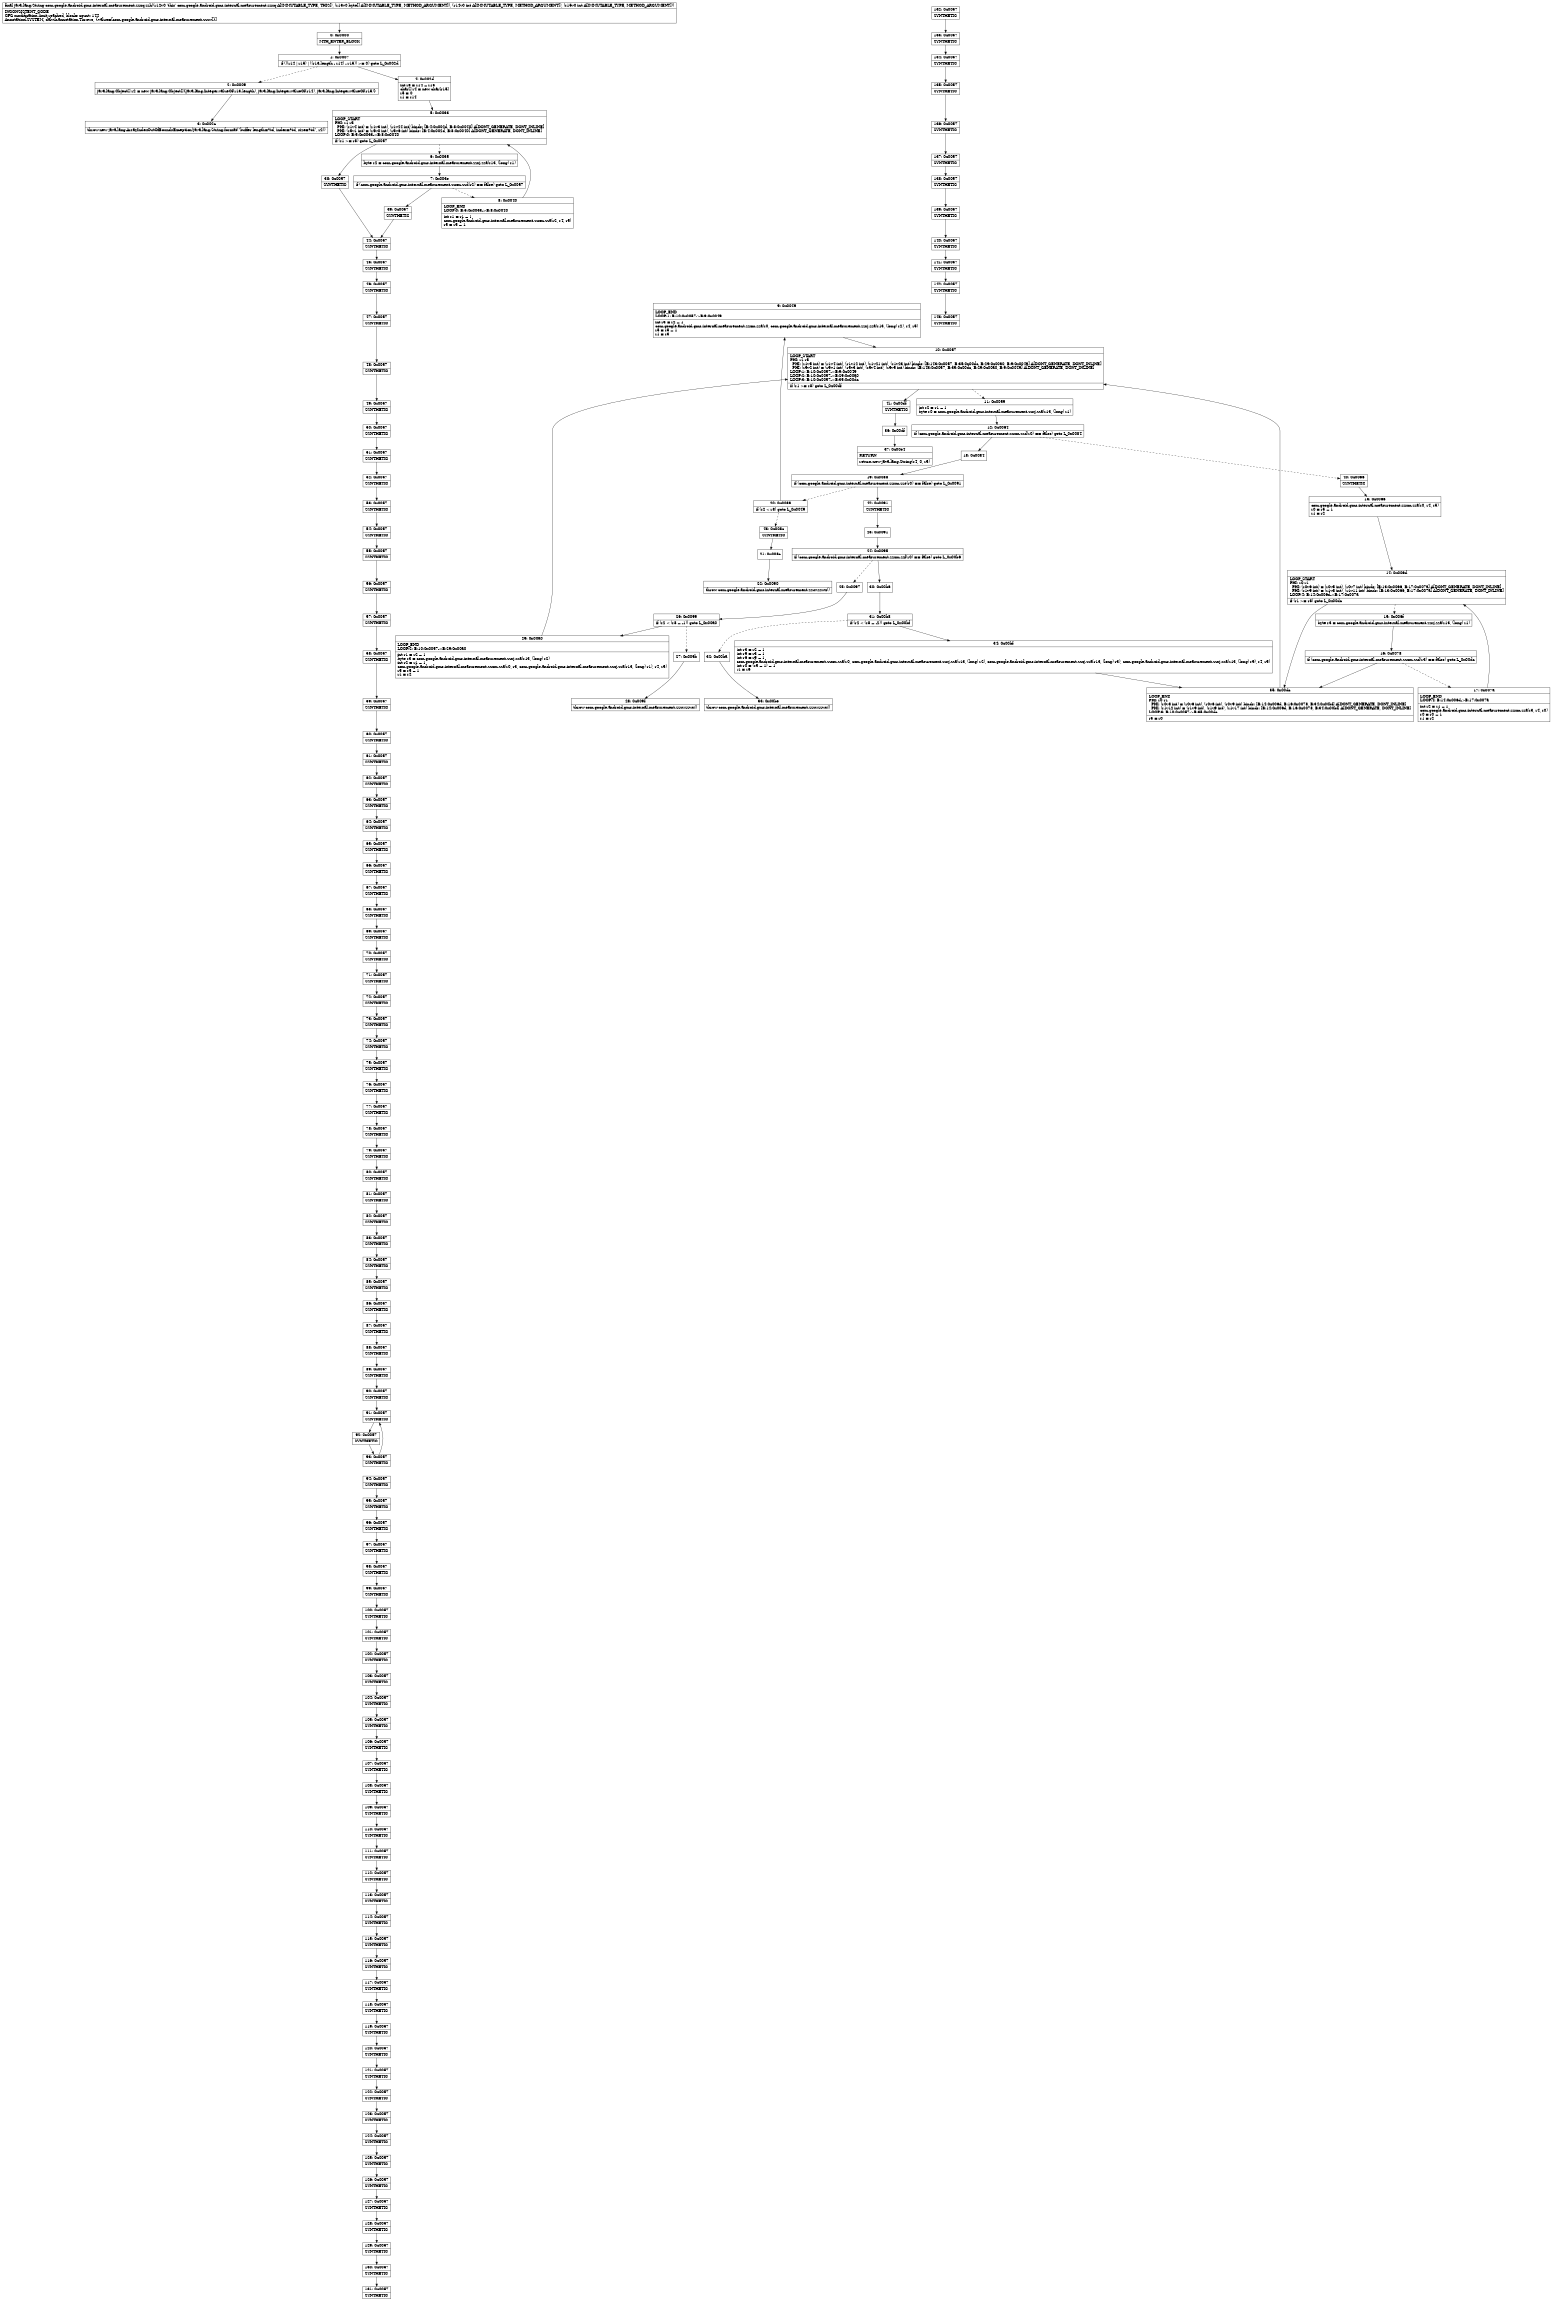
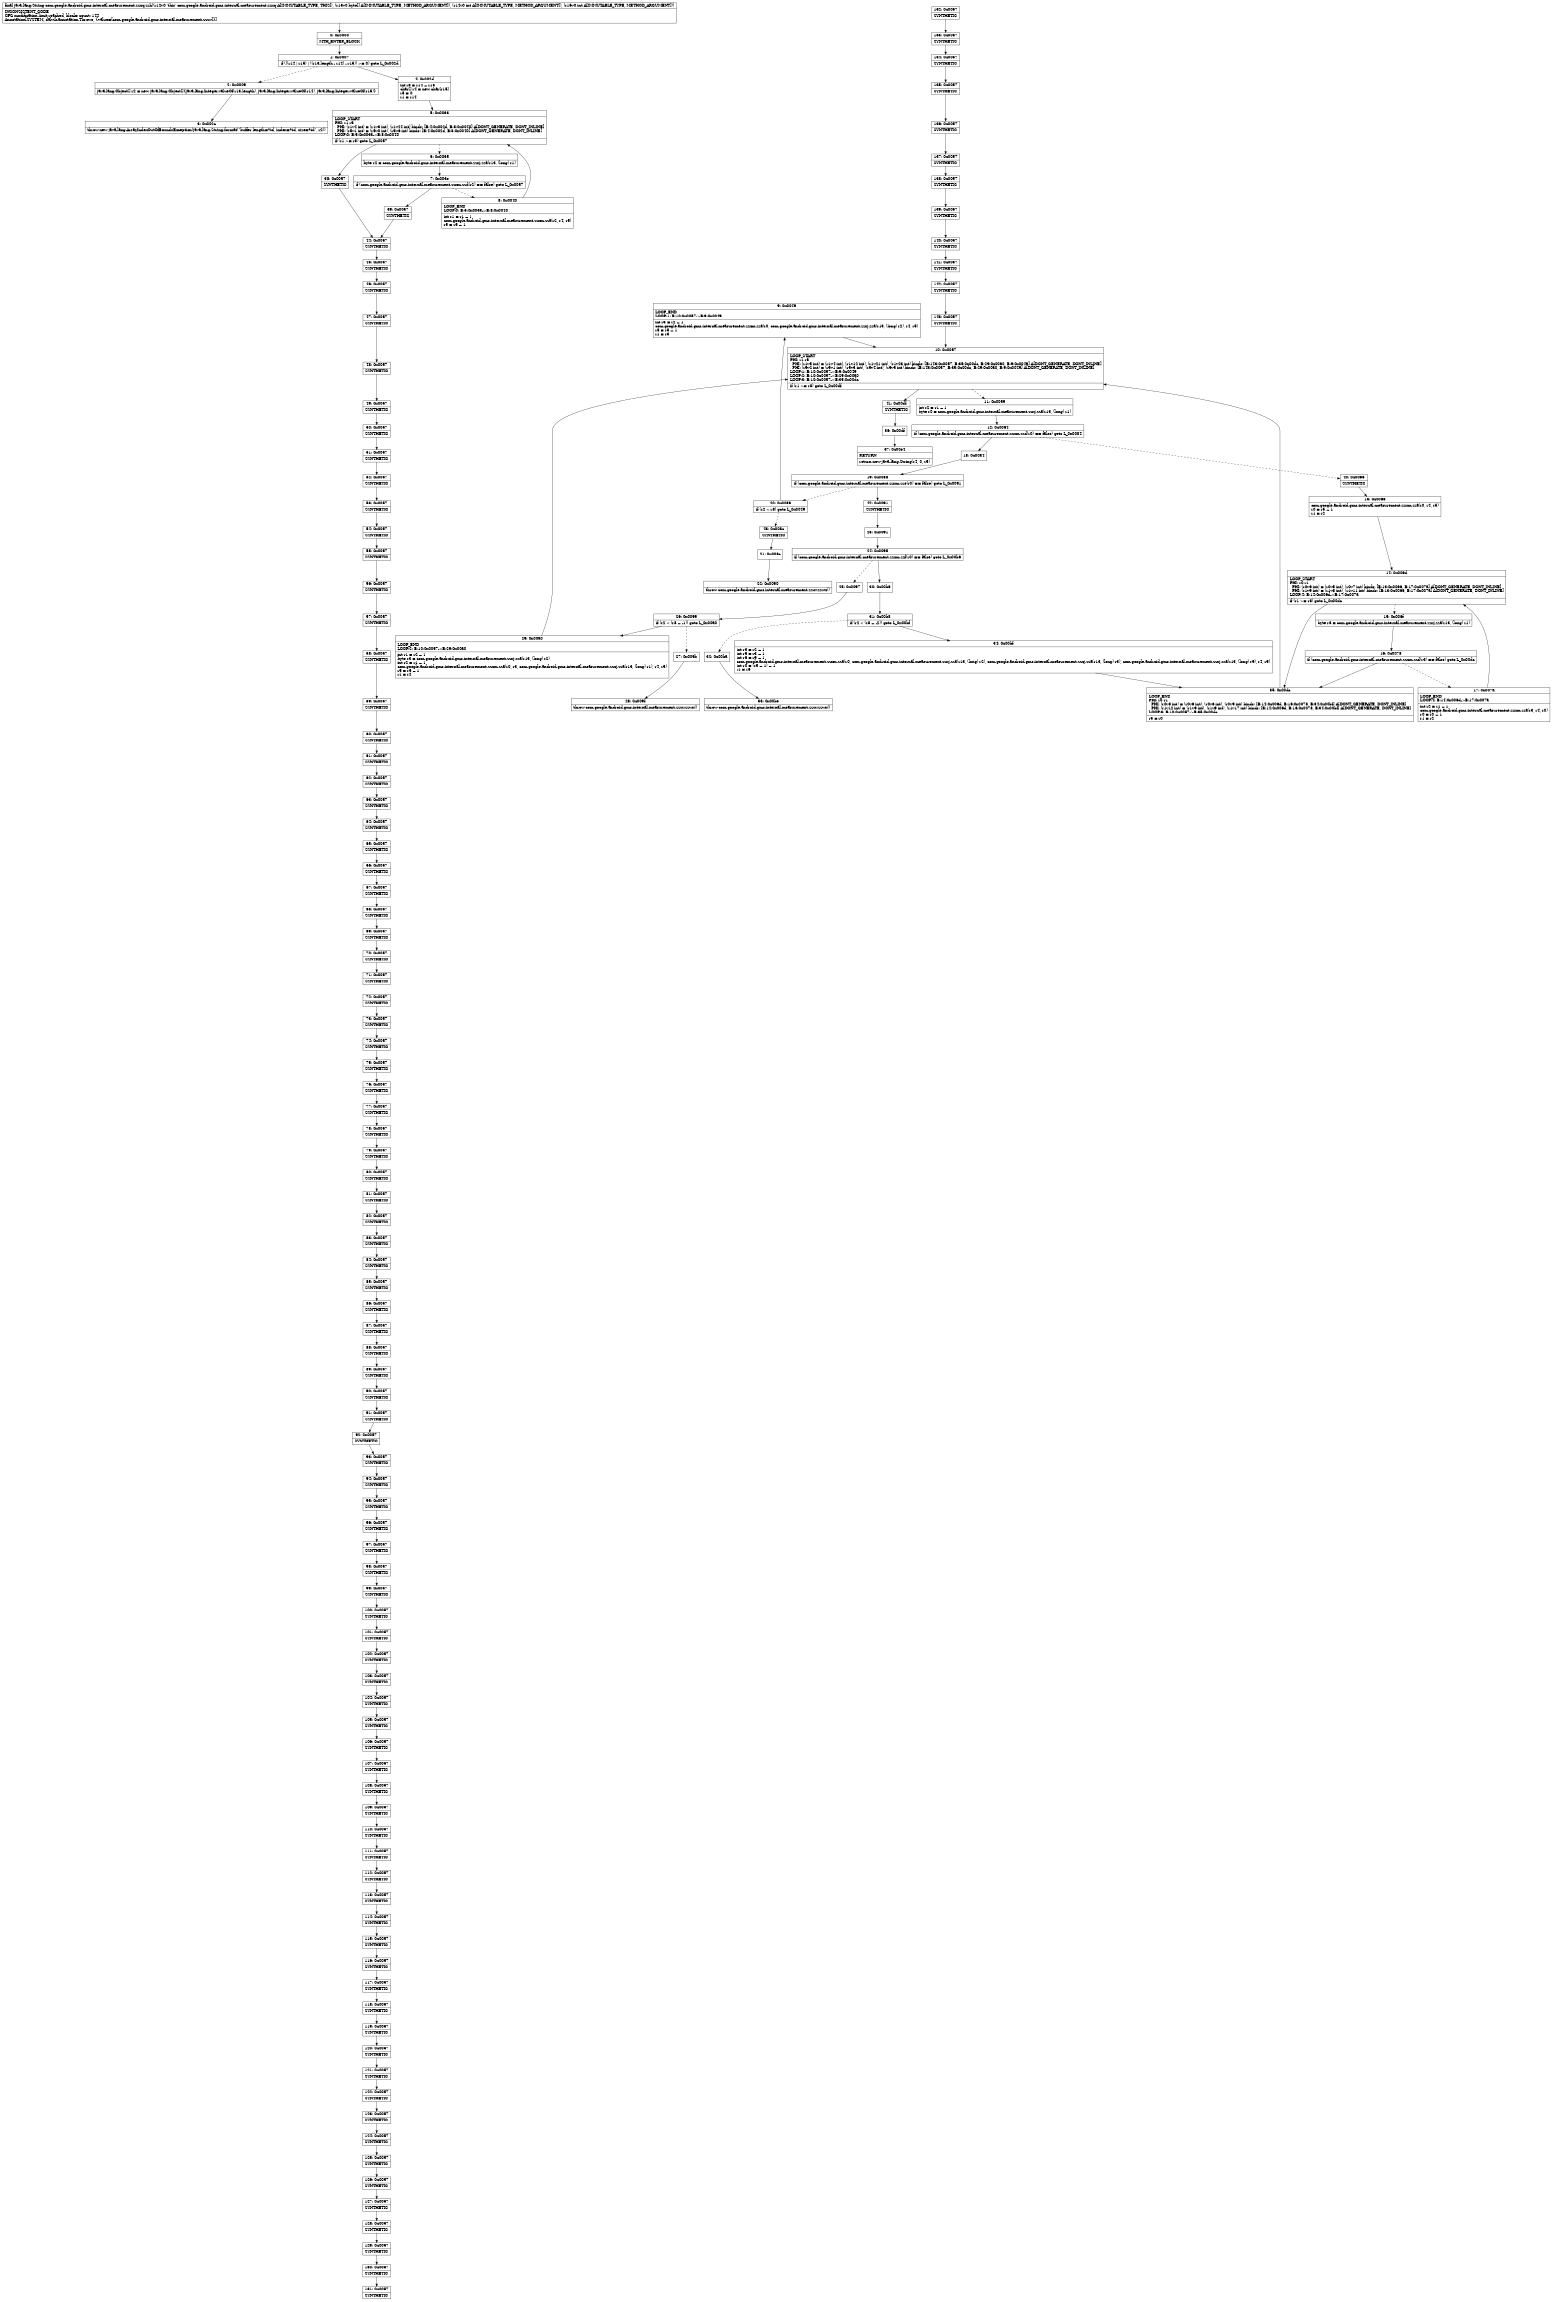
edge "143: 0x0057" -> "10: 0x0057": added
edge "71: 0x0057" -> "72: 0x0057": removed
edge "93: 0x0057" -> "91: 0x0057": now "93: 0x0057" -> "94: 0x0057"
